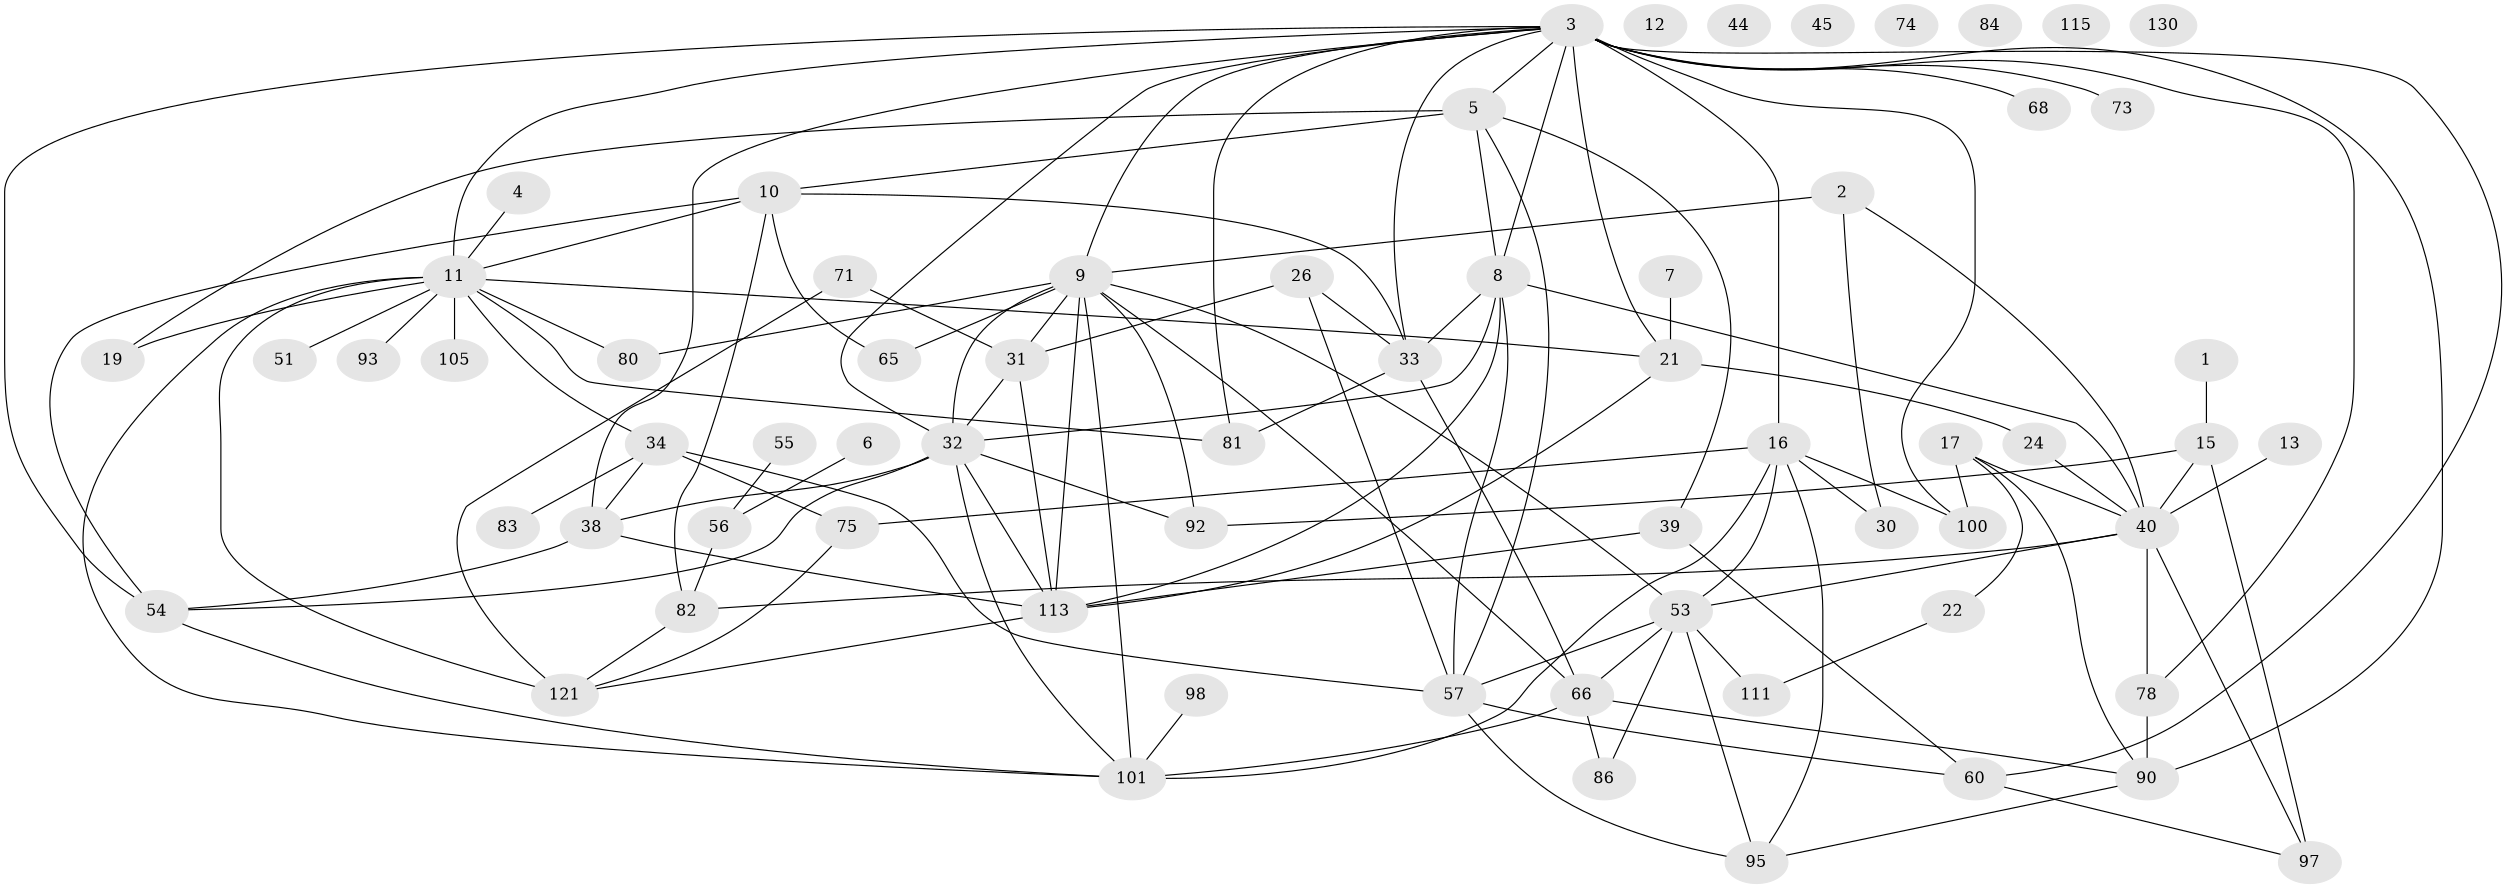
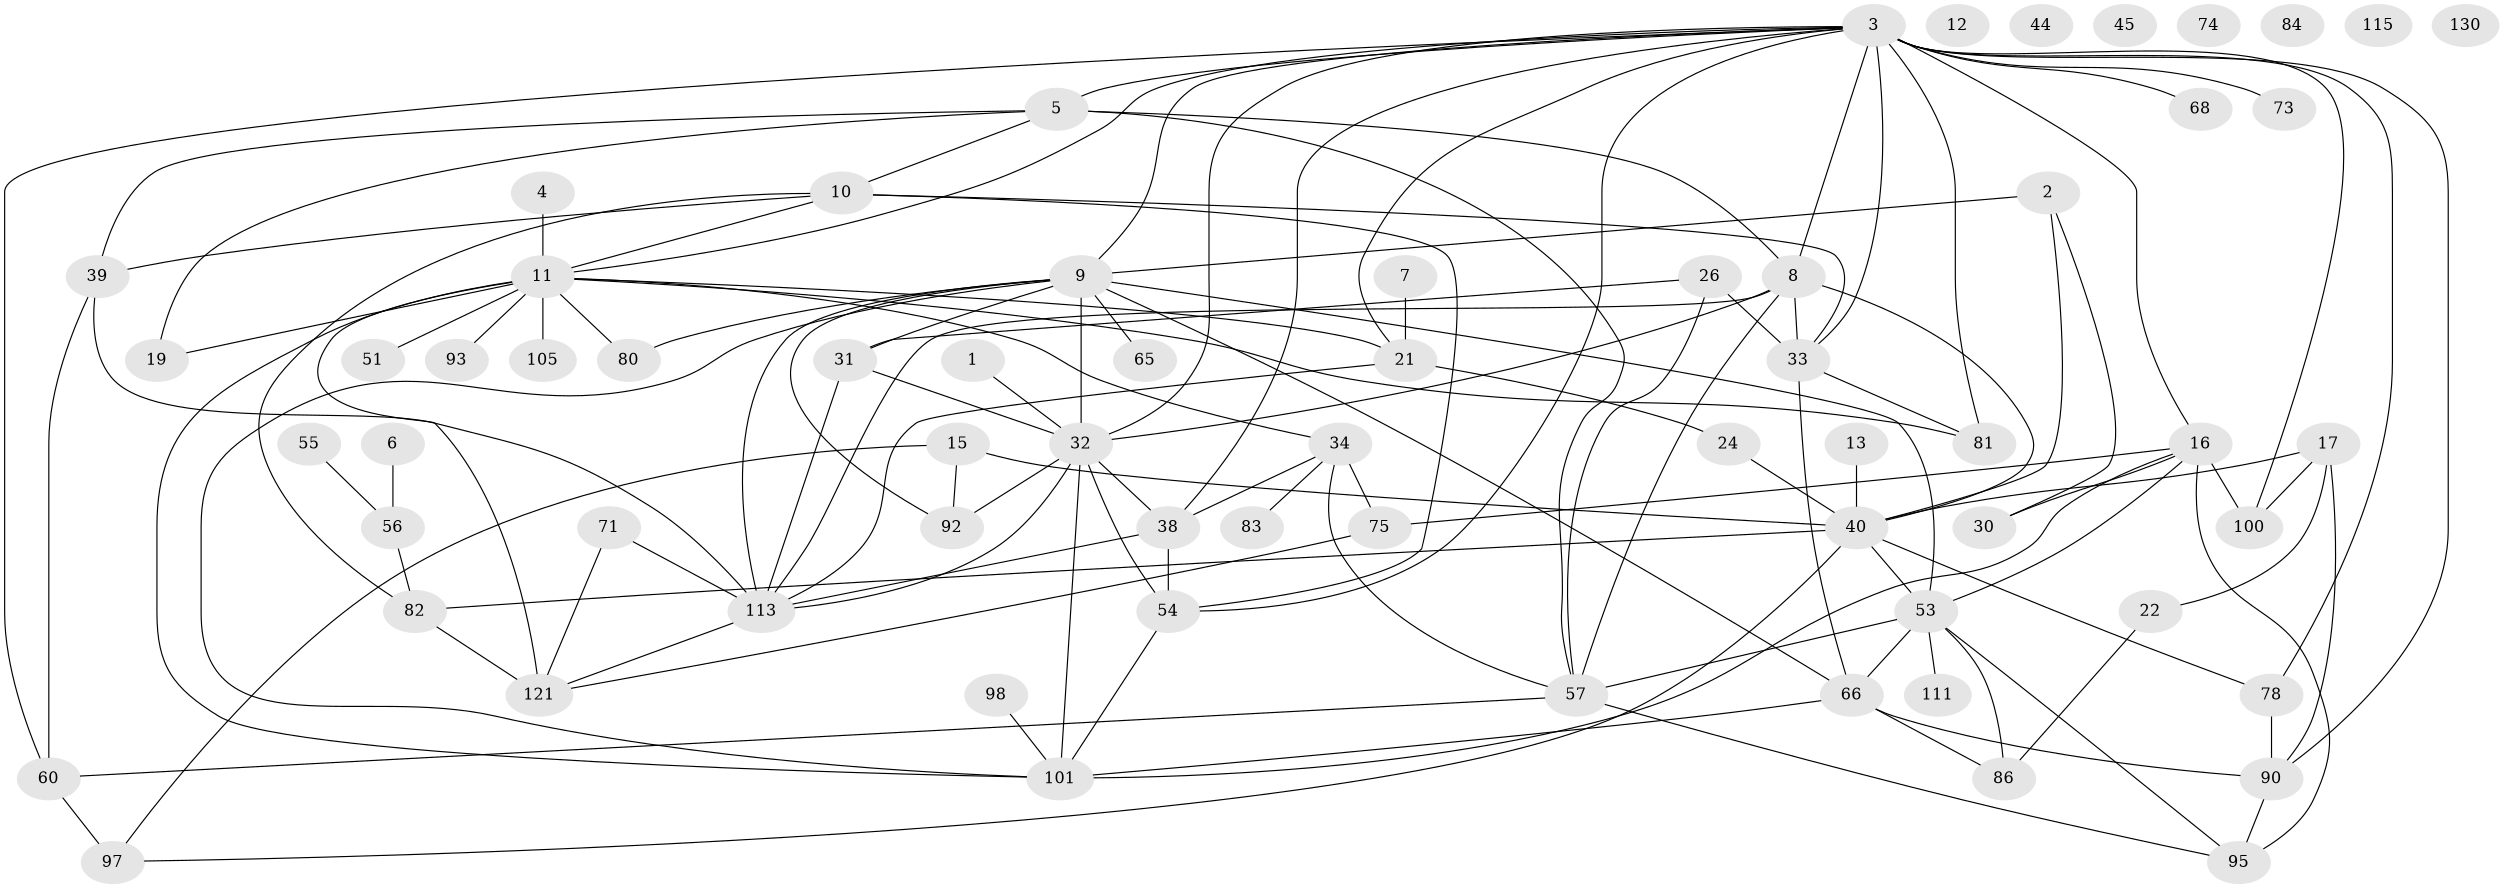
edge "10" -- "65": now "10" -- "39"
edge "71" -- "31": now "71" -- "113"
edge "1" -- "15": now "1" -- "32"
edge "22" -- "111": now "22" -- "86"
